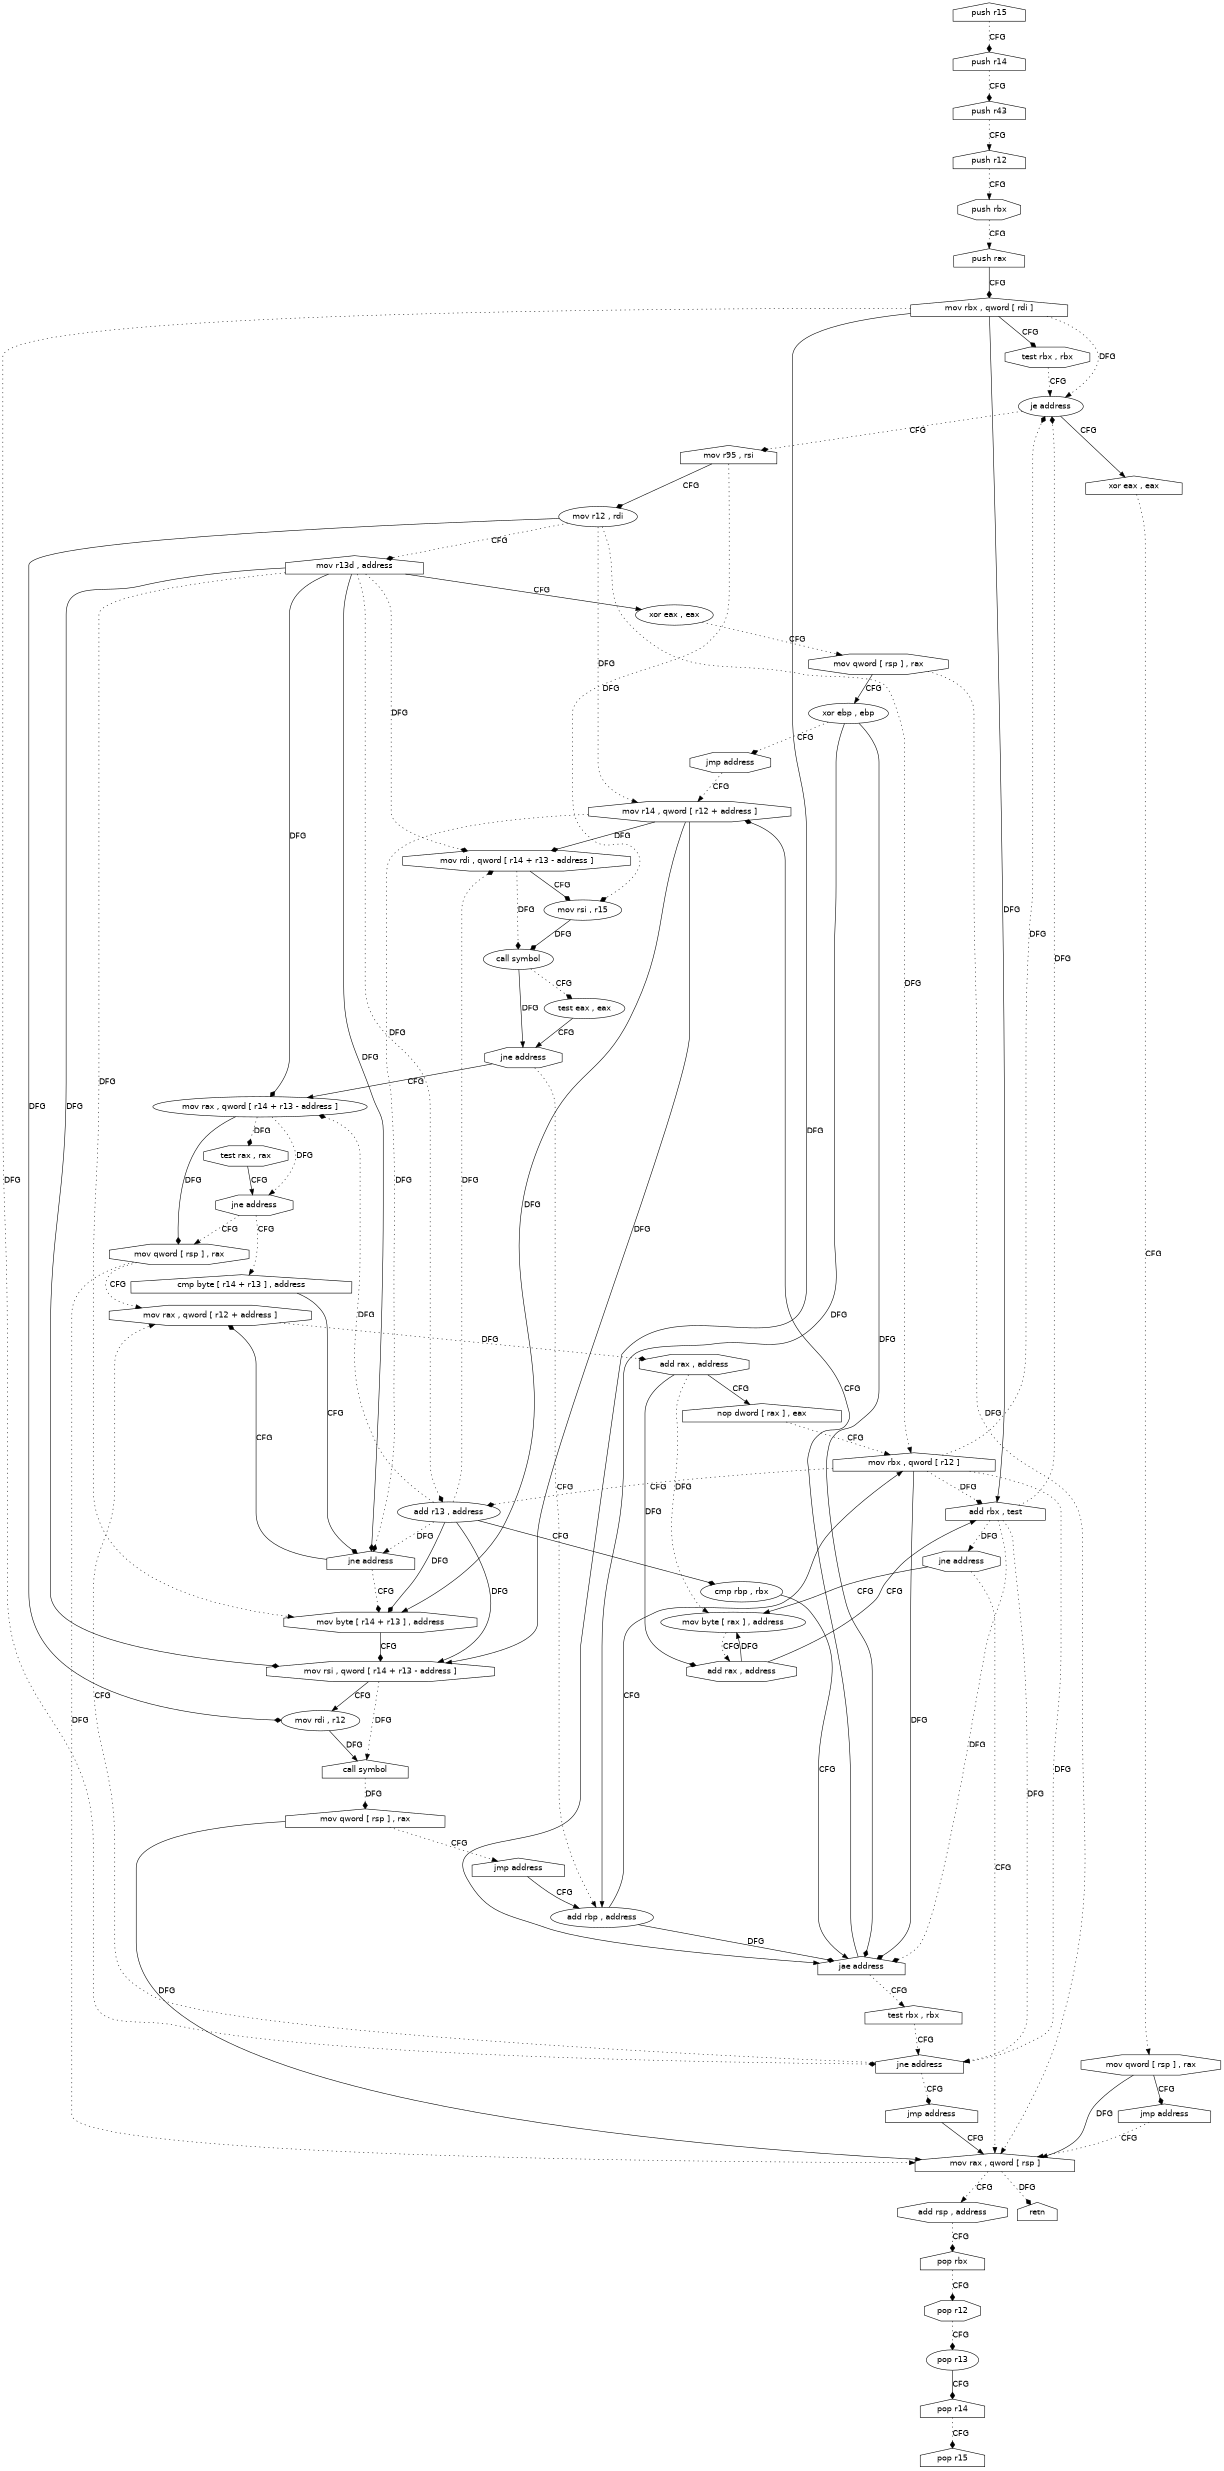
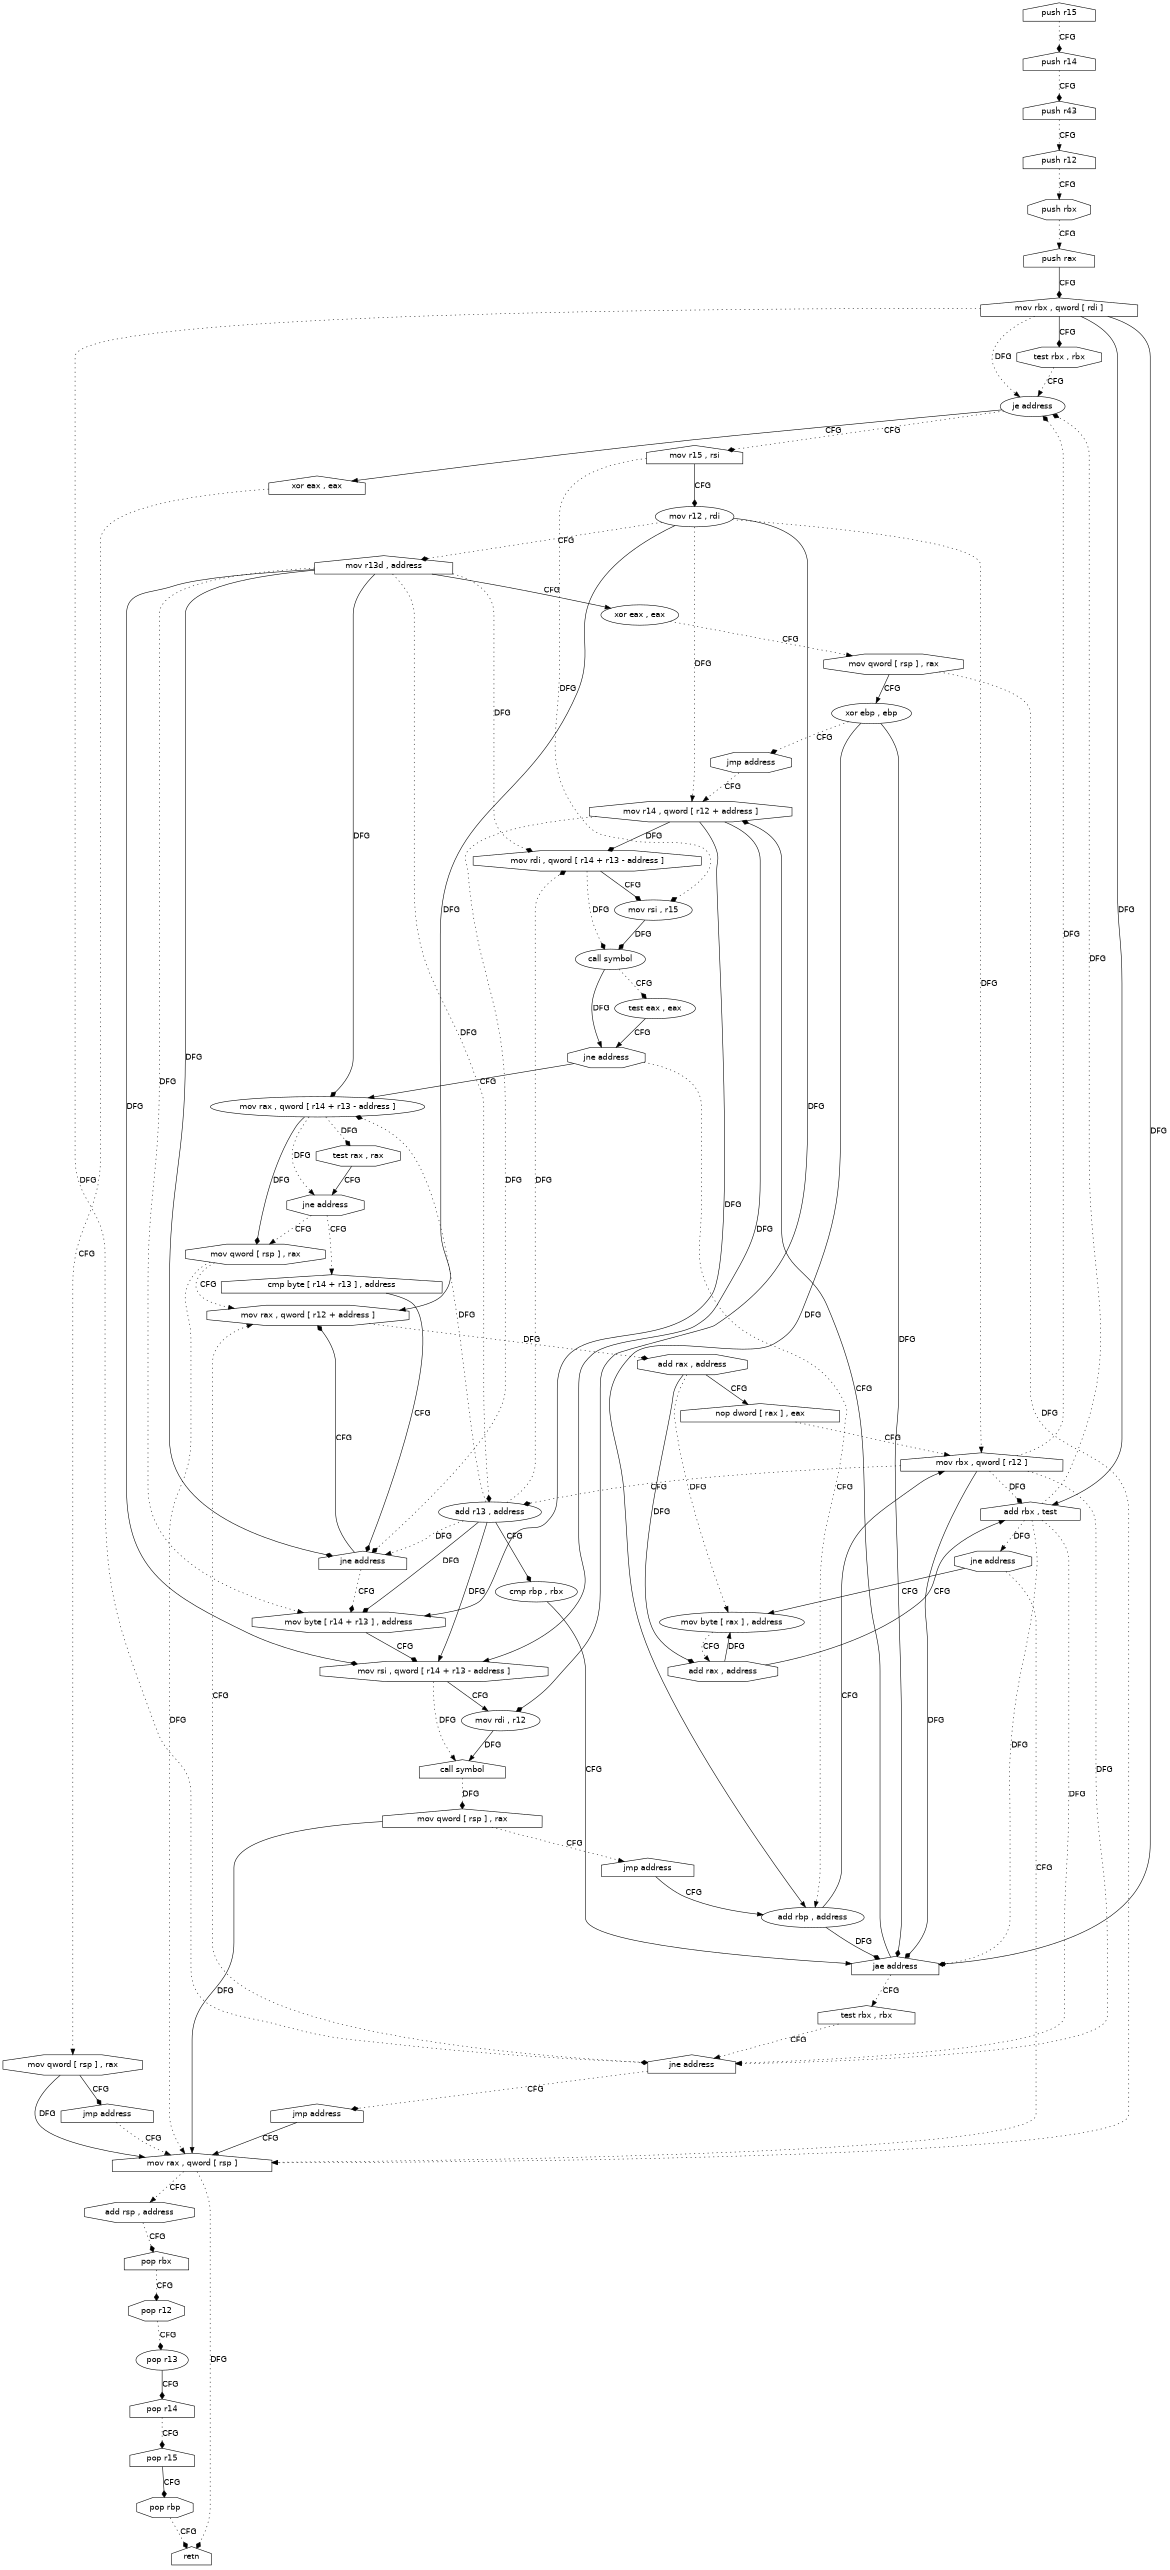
node "mov r95 , rsi": label "mov r95 , rsi" -> "mov r15 , rsi"
edge "mov r12 , rdi" -> "mov rax , qword [ r12 + address ]": added, label "DFG"
node "pop rbp": added
